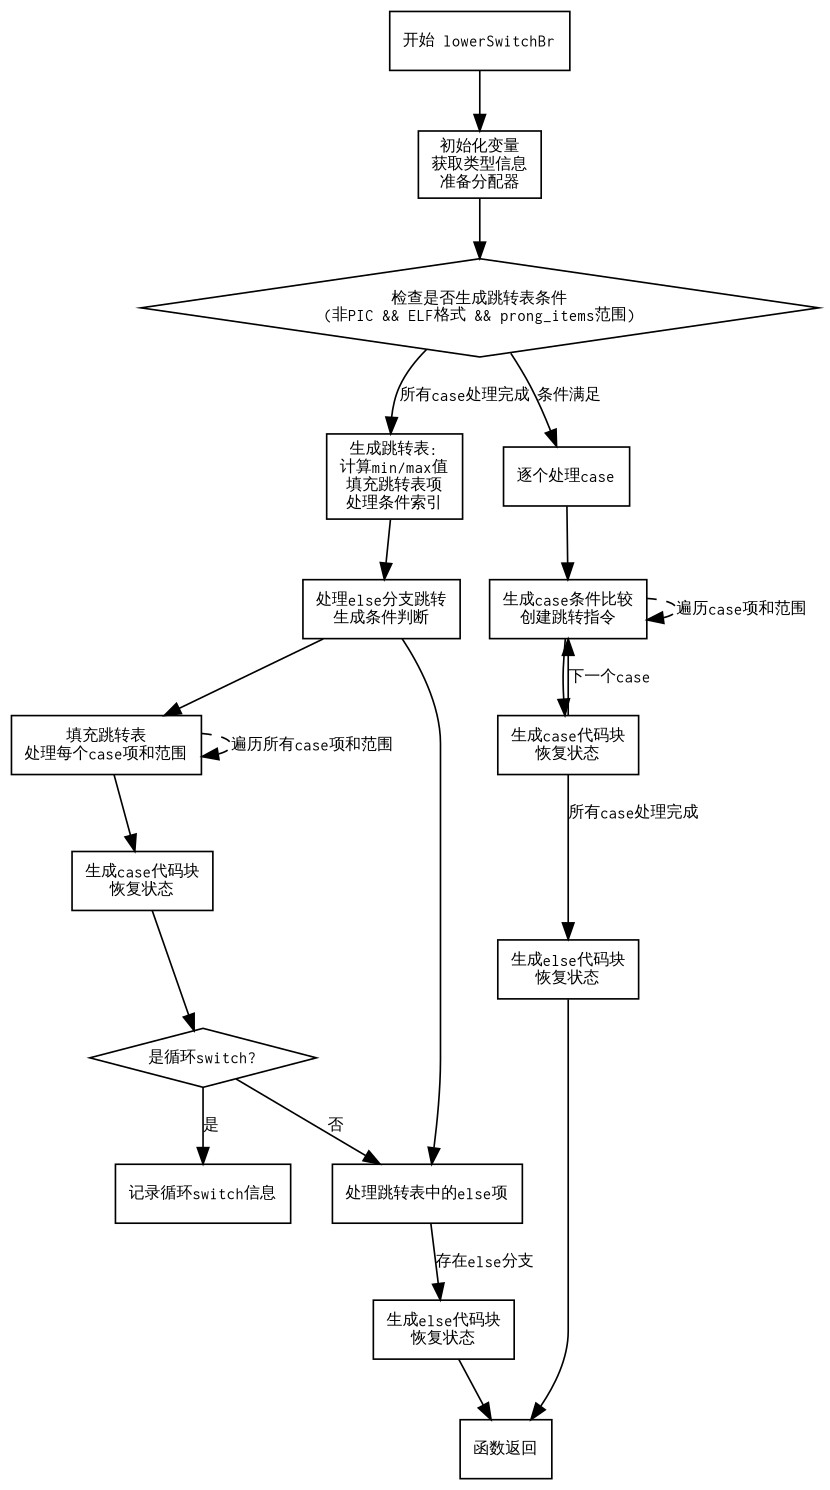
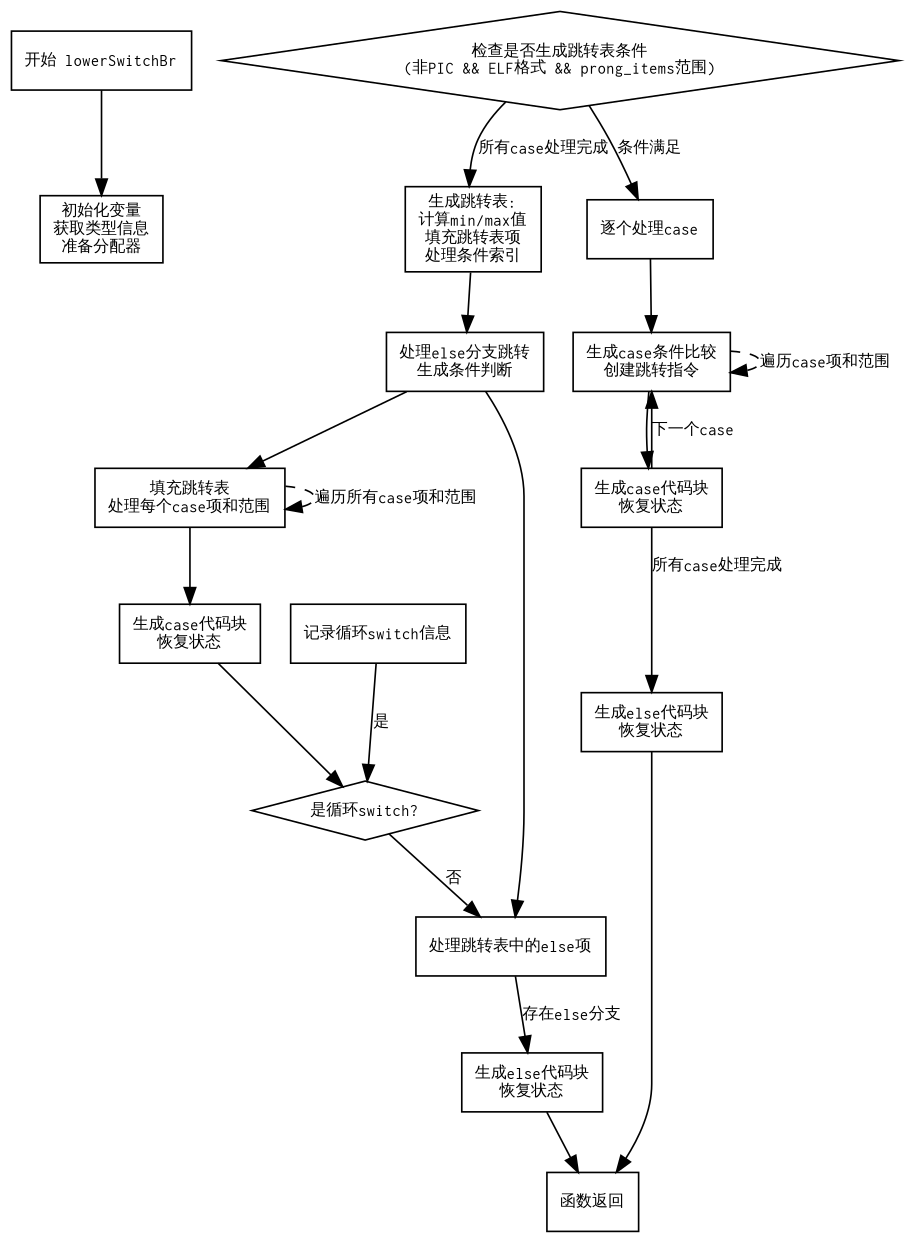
edge "初始化变量 获取类型信息 准备分配器" -> "检查是否生成跳转表条件 (非PIC && ELF格式 && prong_items范围)": removed
edge "是循环switch?" -> "记录循环switch信息": reversed
